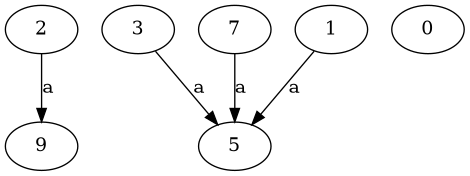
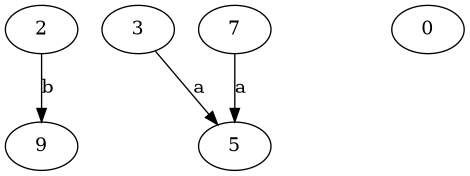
node "1": removed
edge "2" -> "9": label "a" -> "b"
